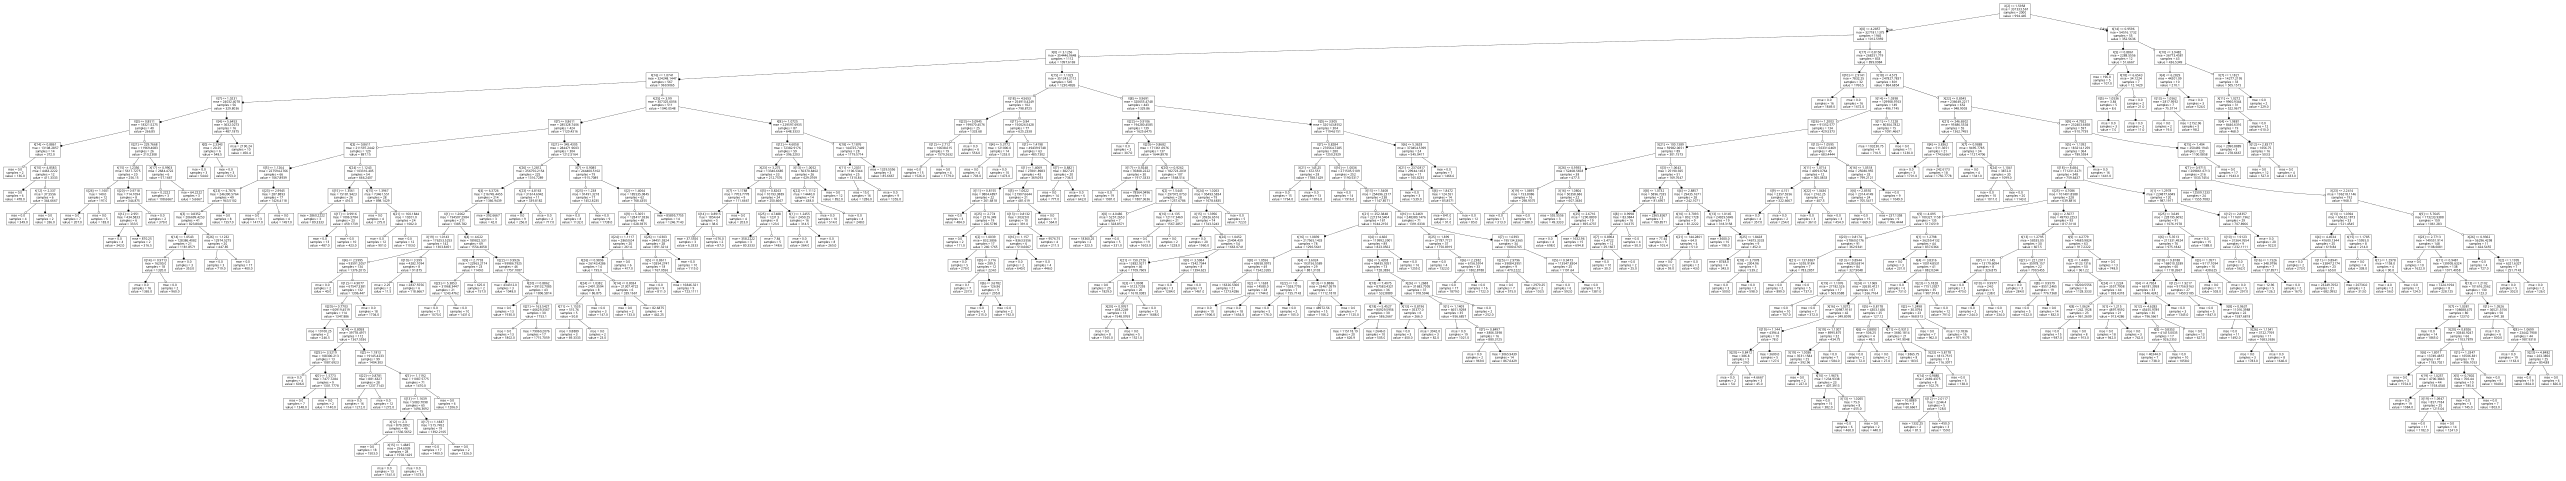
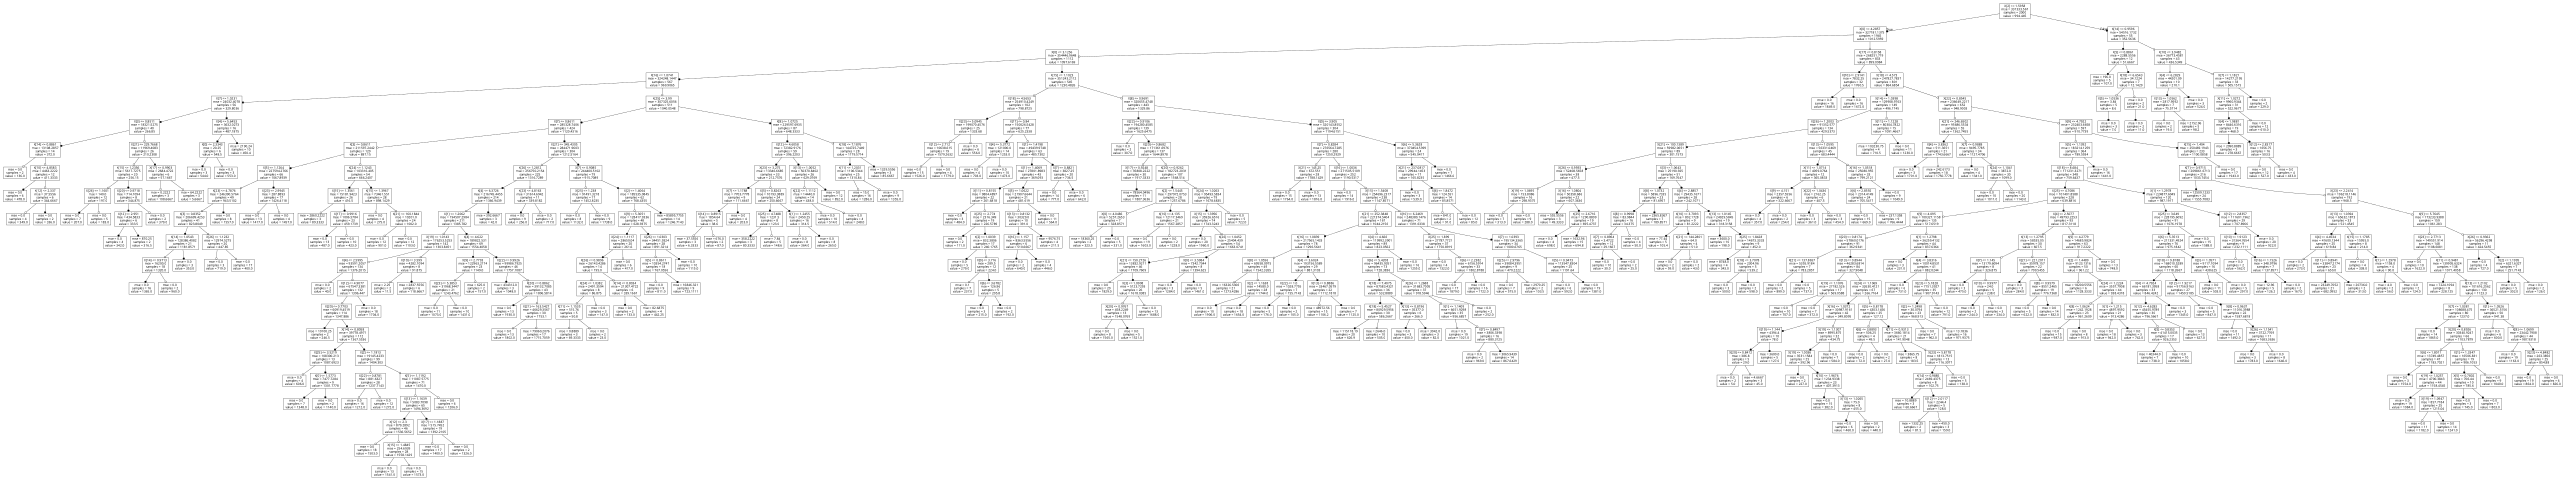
node "mse = 0.0 samples = 19 value = 1981.0": removed
edge "X[1] <= 1.215 mse = 4897.9592 samples = 21 value = 913.4286" -> "mse = 0.0 samples = 18 value = 942.0": reversed
